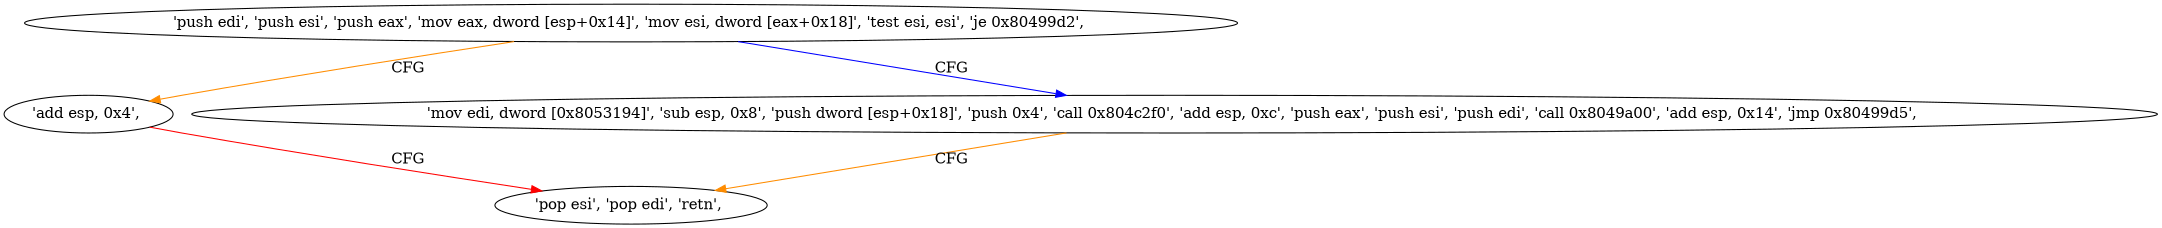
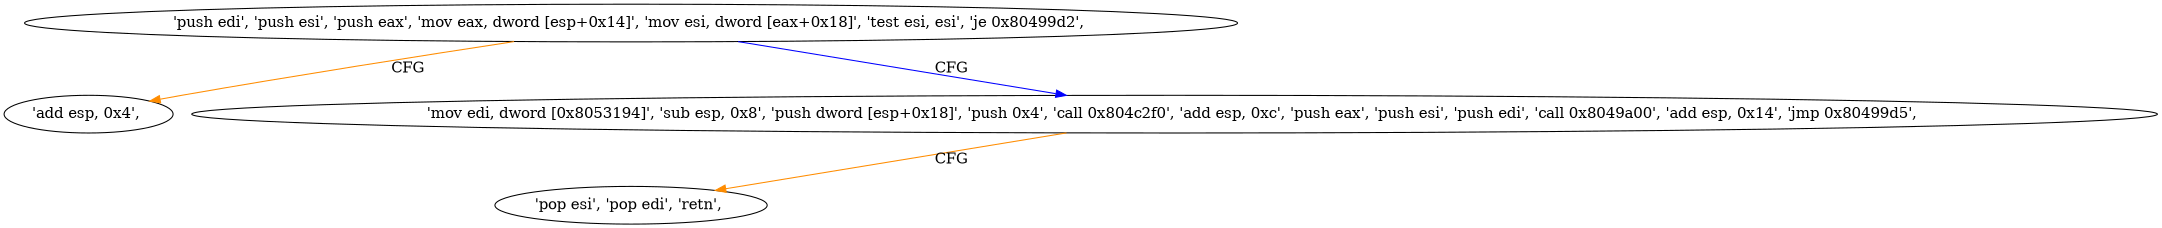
edge "'add esp, 0x4'," -> "'pop esi', 'pop edi', 'retn',": removed, label "CFG"
